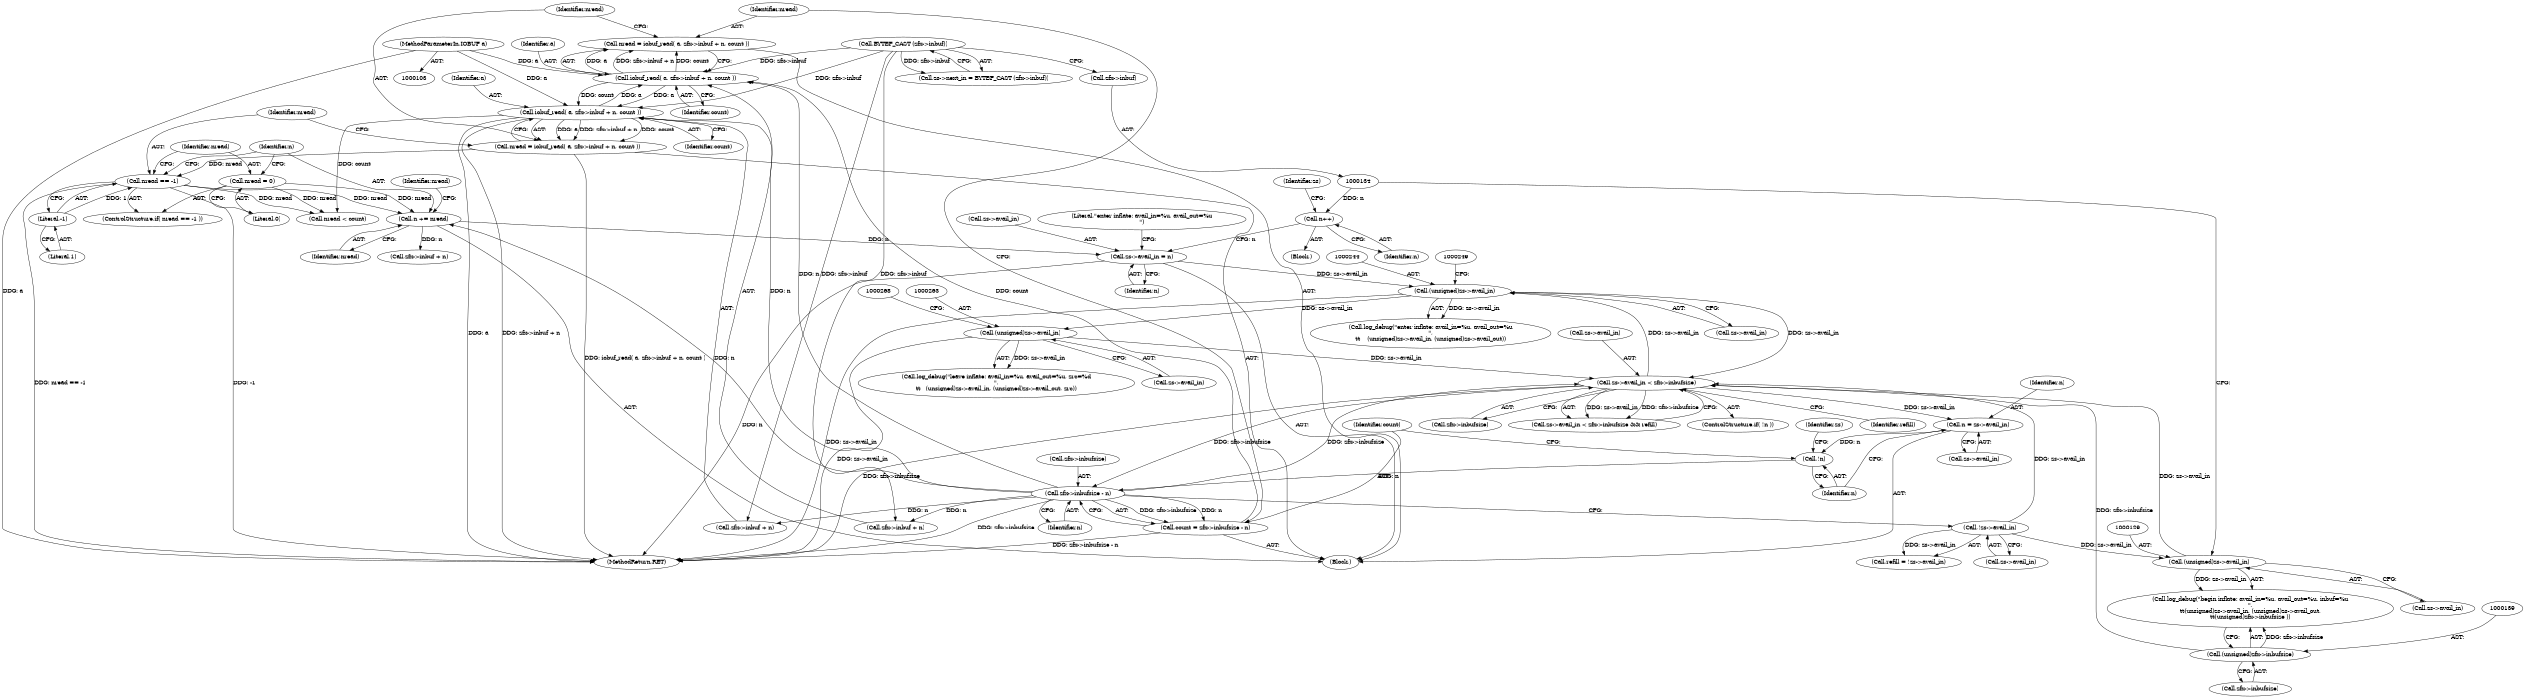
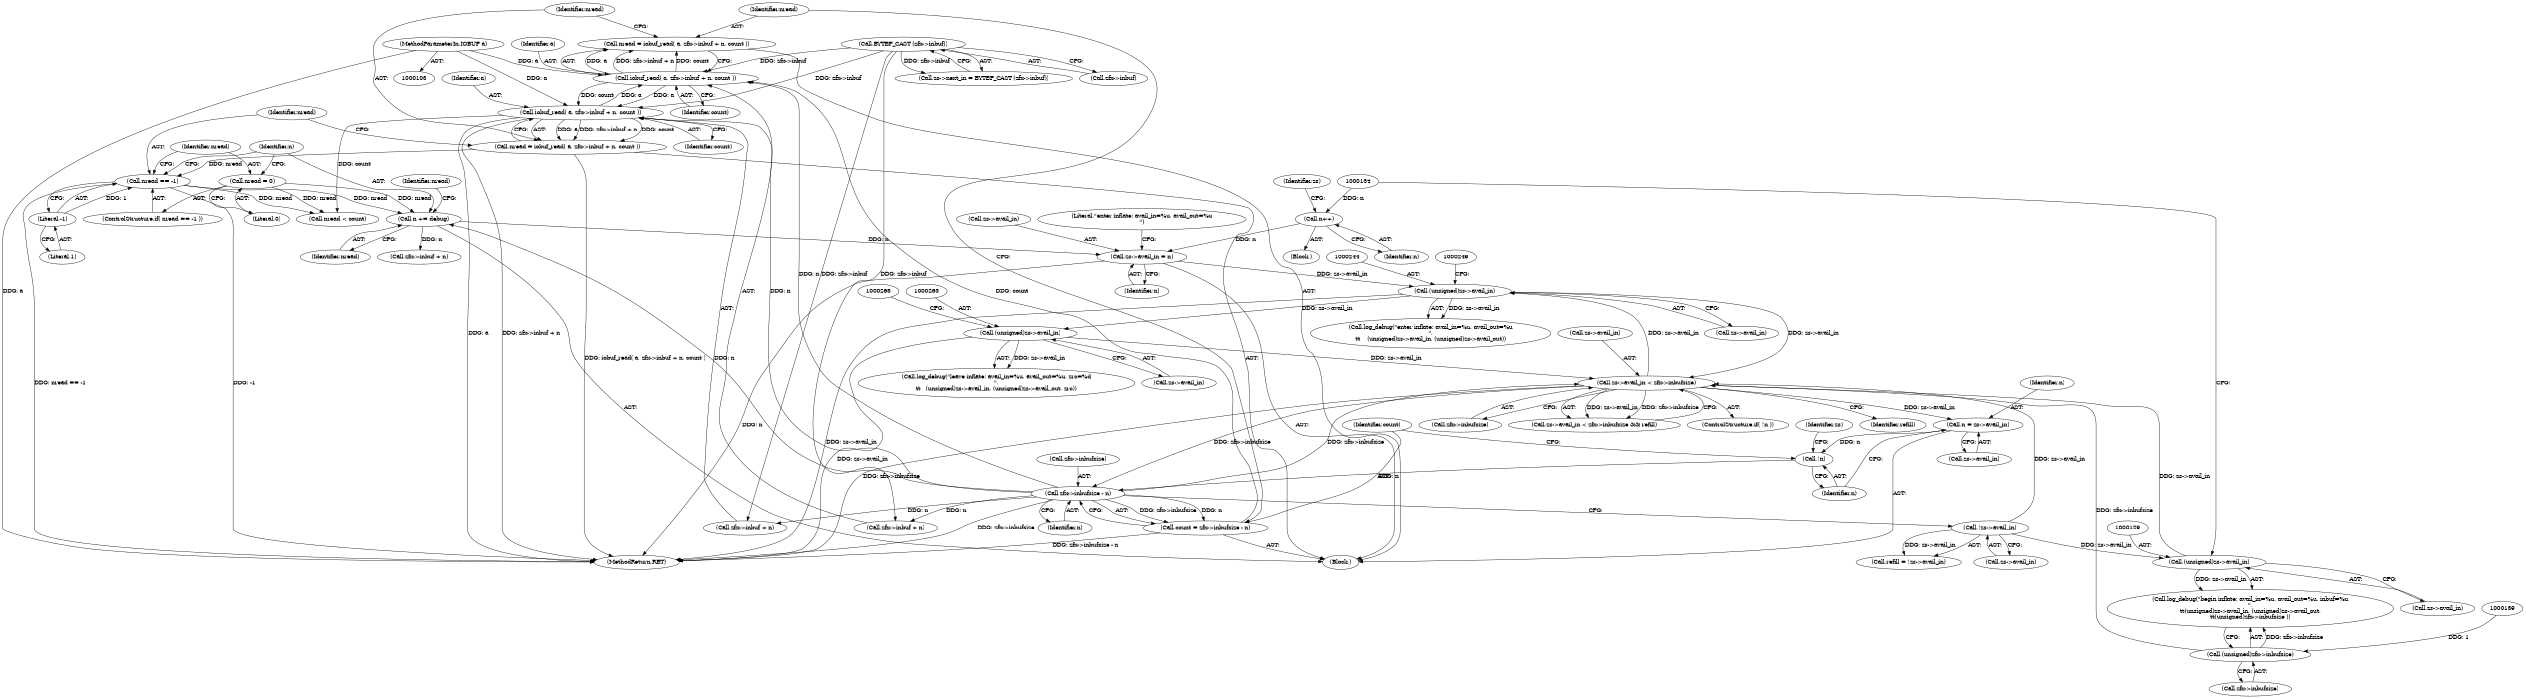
edge "(Call,zfx->inbuf)" -> "1000134": now "(Call,zfx->inbuf)" -> "(Call,BYTEF_CAST (zfx->inbuf))"
edge "(Call,nread == -1)" -> "(ControlStructure,if( nread == -1 ))": reversed
node "(Call,n += nread)": label "(Call,n += nread)" -> "(Call,n += debug)"
edge "(Call,n++)" -> "(Call,zs->avail_in = n)": label "CFG: n" -> "DDG: n"
edge "(Identifier,refill)" -> "(Call,zs->avail_in < zfx->inbufsize)": reversed
edge "1000139" -> "(Call,(unsigned)zfx->inbufsize)": label "AST: " -> "DDG: 1"
